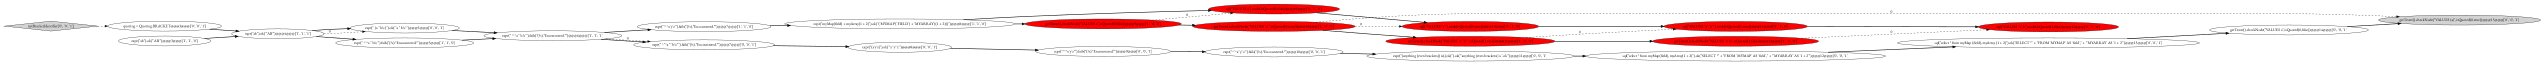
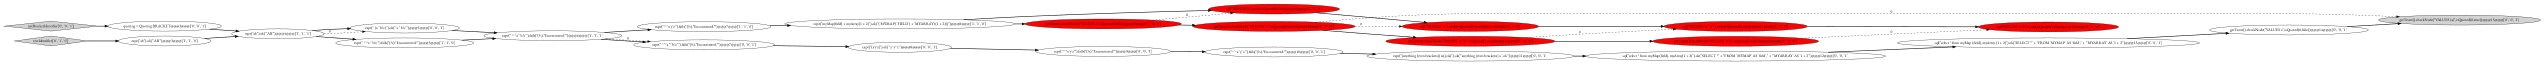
edge "testBracketIdentifier['0', '0', '1']" -> "quoting = Quoting.BRACKET@@@3@@@['0', '0', '1']": style dashed -> bold
node "testIdentifier['0', '1', '0']": added
